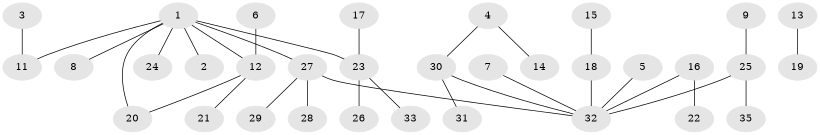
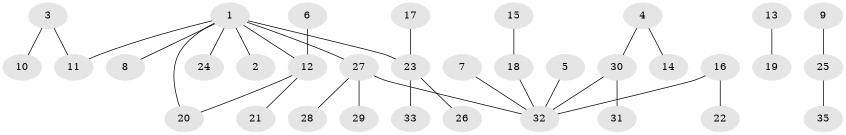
node "10": added
edge "25" -- "32": removed
